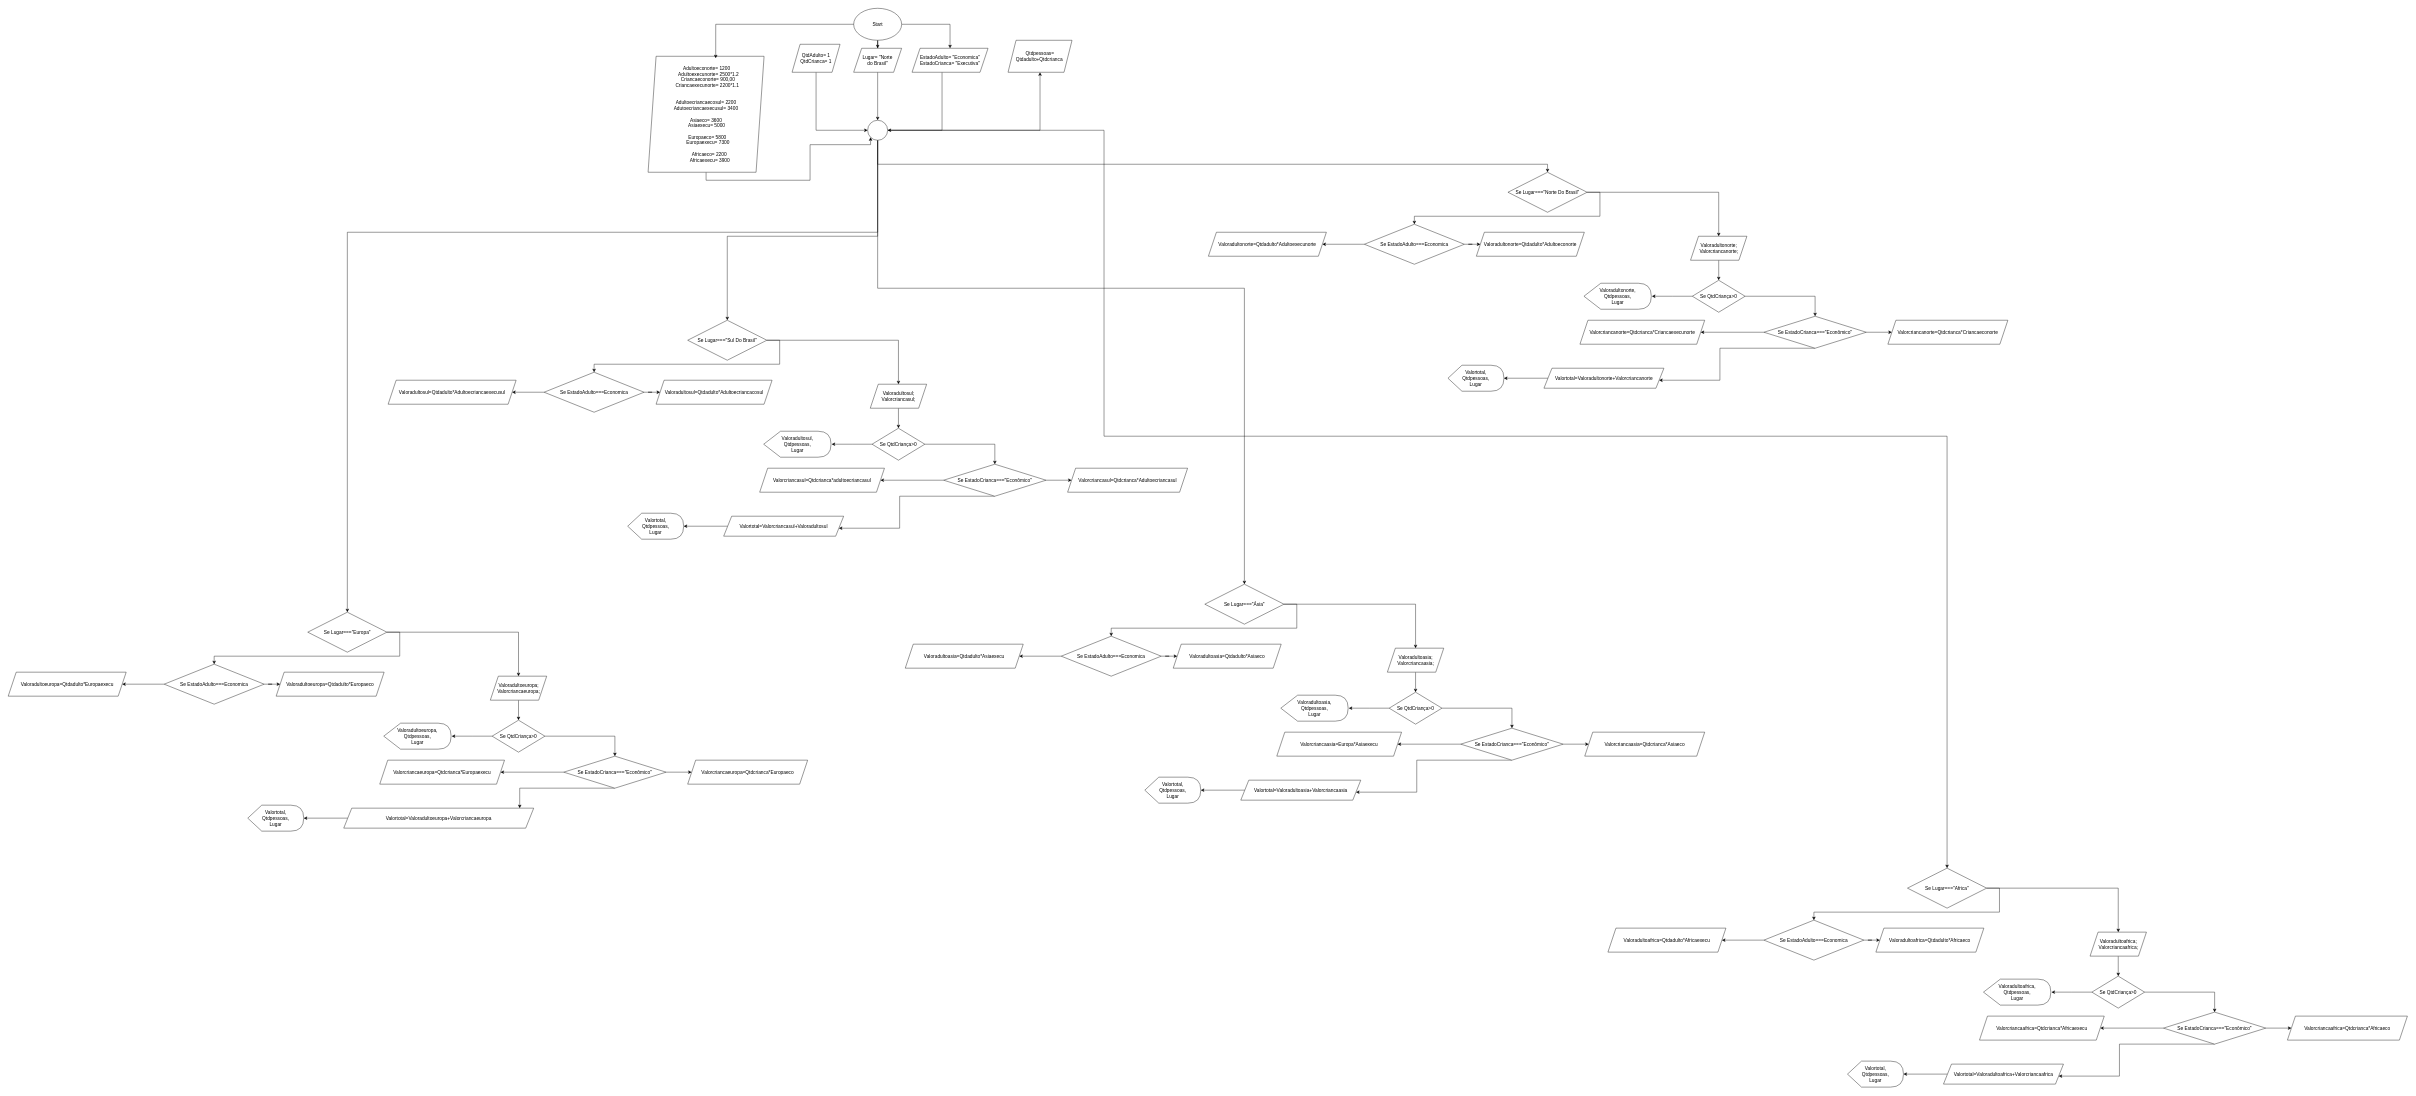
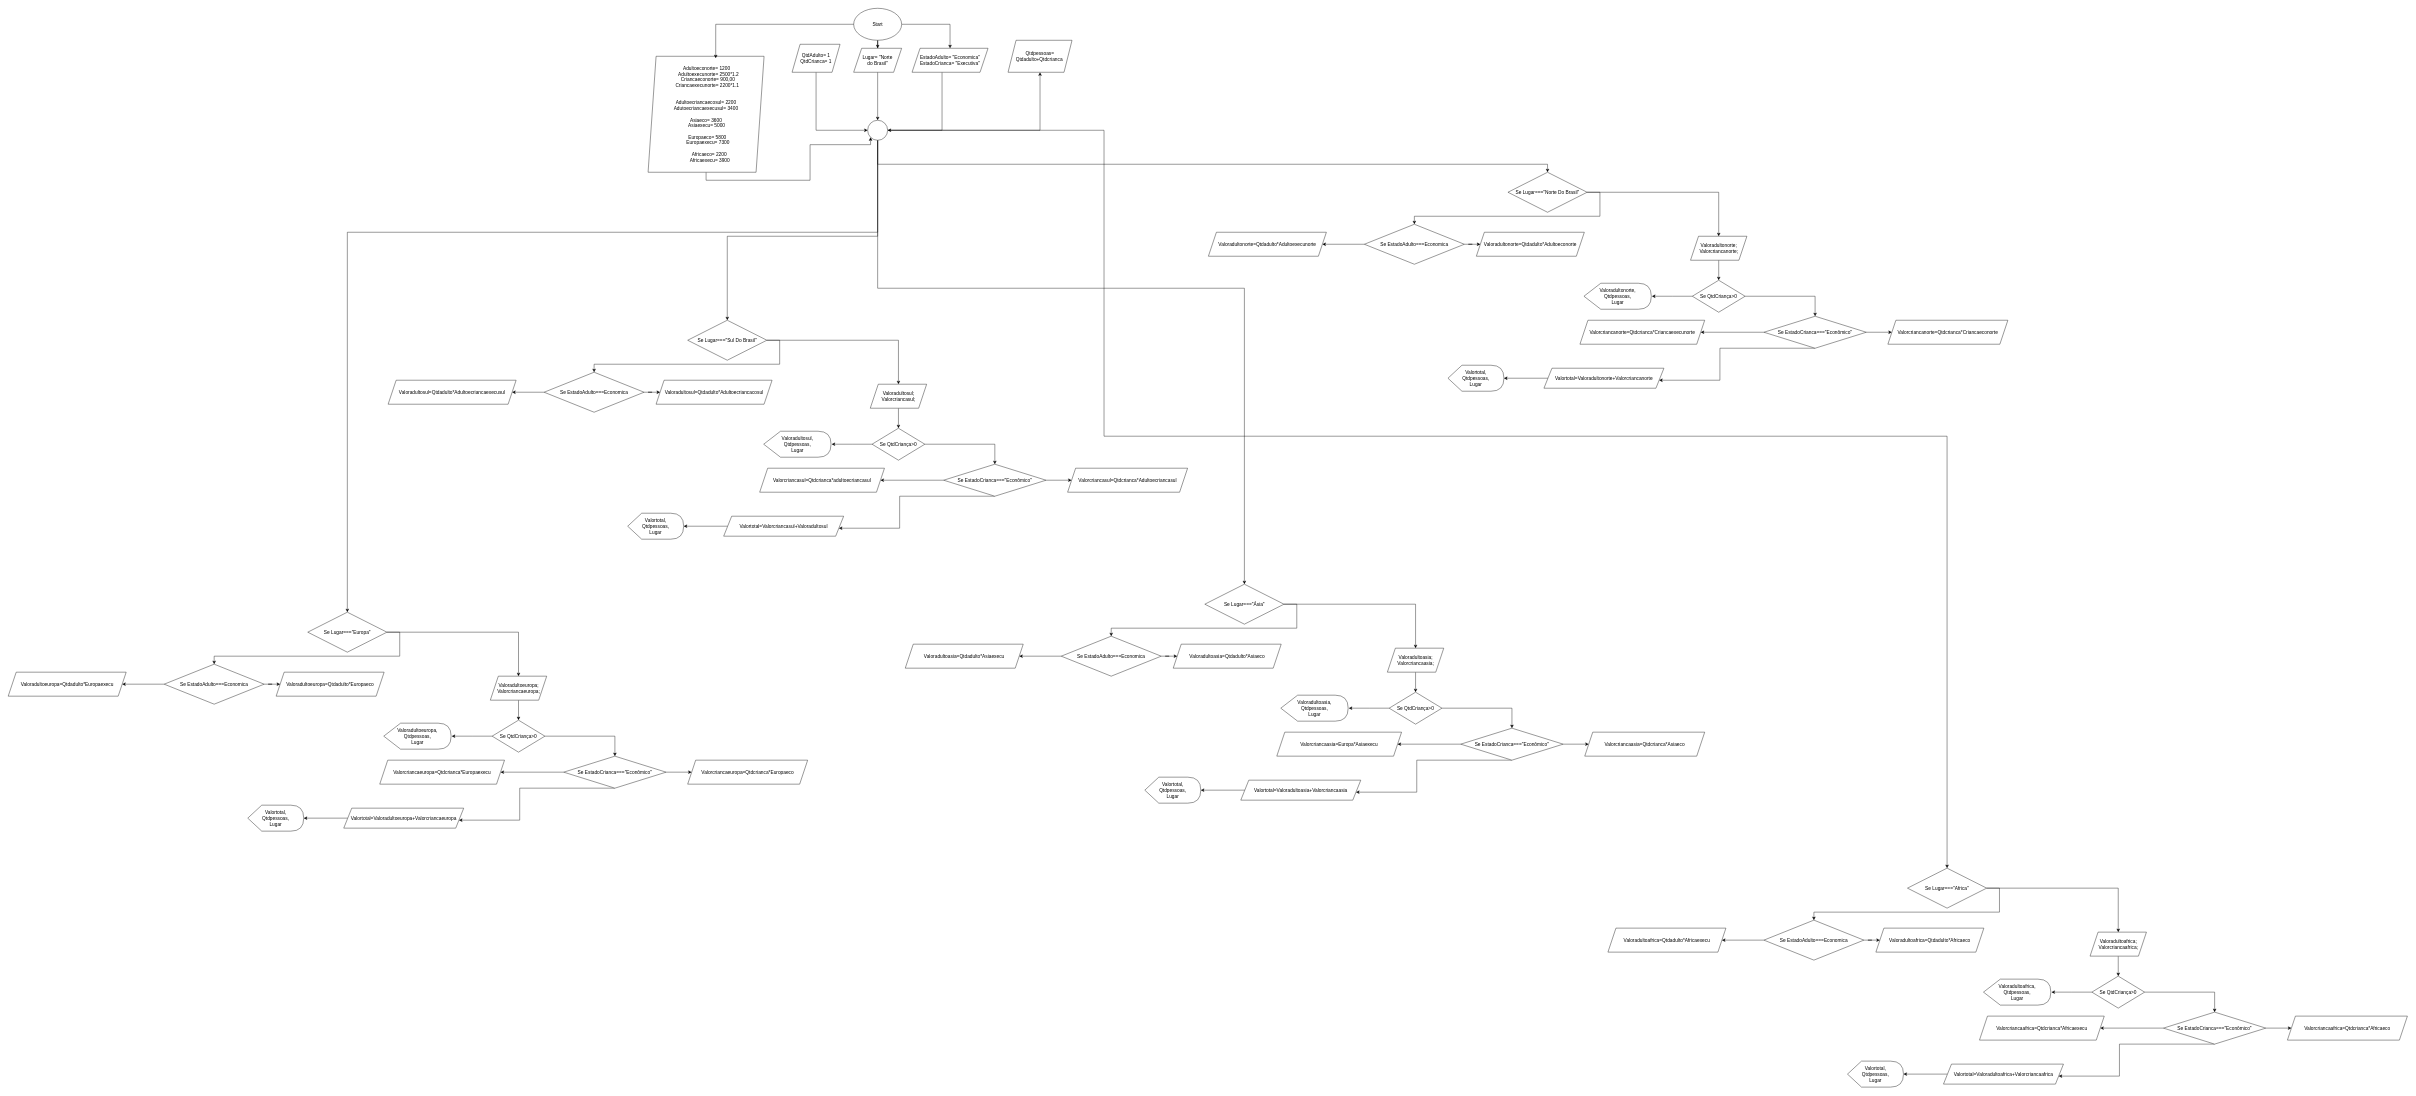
node "Valortotal=Valoradultoeuropa+Valorcriancaeuropa": size 190x20 -> 120x20
